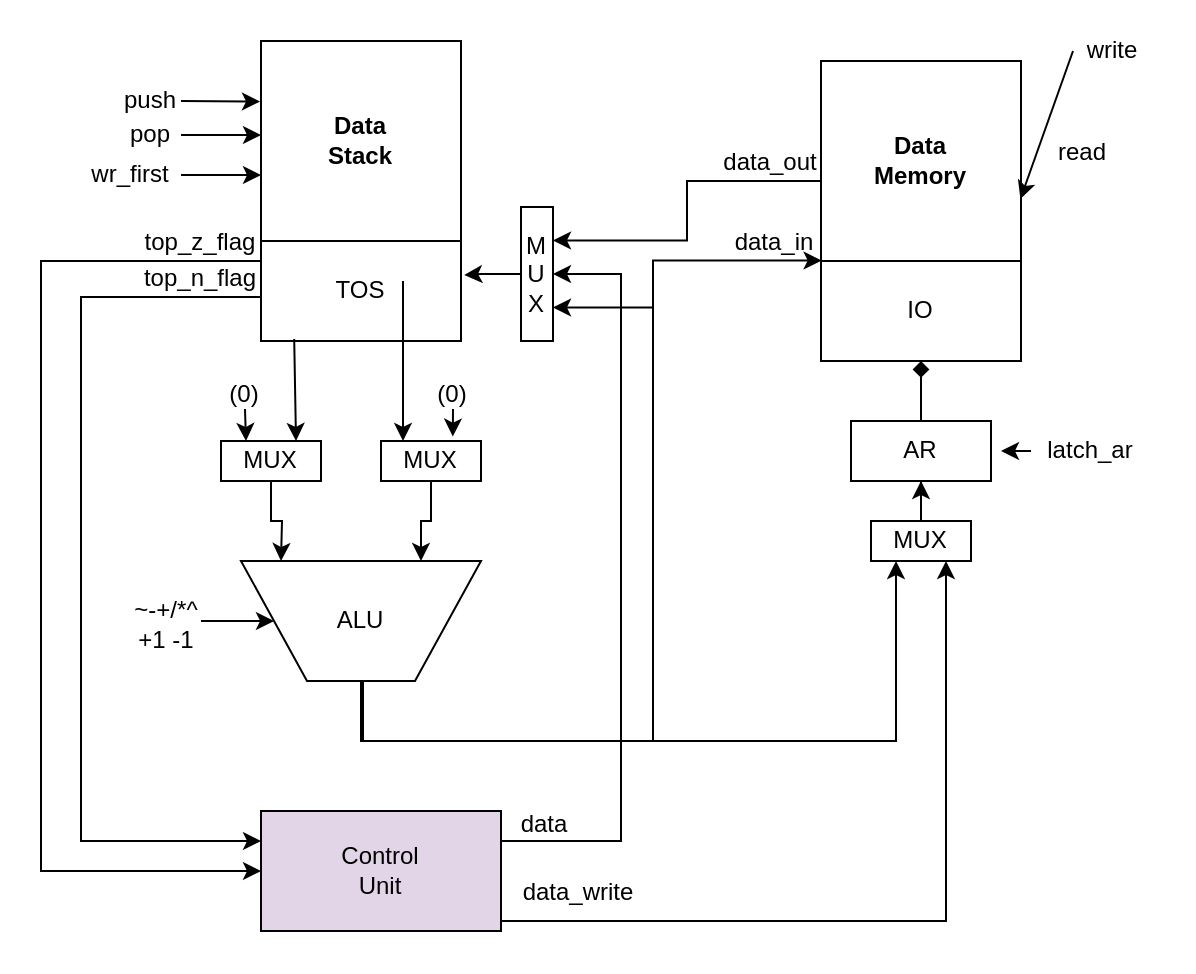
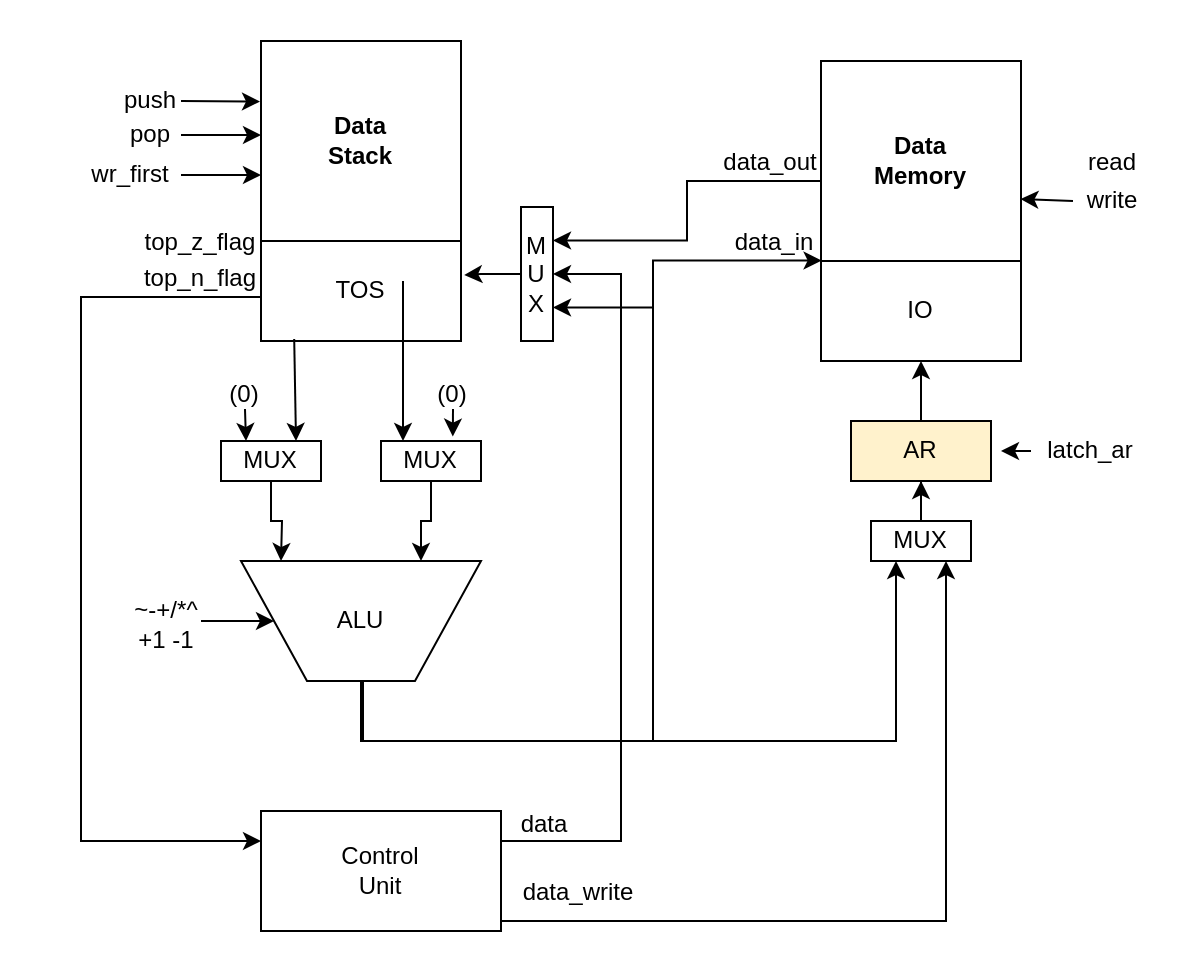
node "write": moved (1113, 51) -> (1113, 201)
node "read": moved (1083, 153) -> (1113, 163)
edge "AR" -> "IO": arrowhead diamond -> classic
node "AR": fillcolor #ffffff -> #fff2cc
edge "TOS" -> "Control Unit": removed
node "Control Unit": fillcolor #e1d5e7 -> #ffffff
